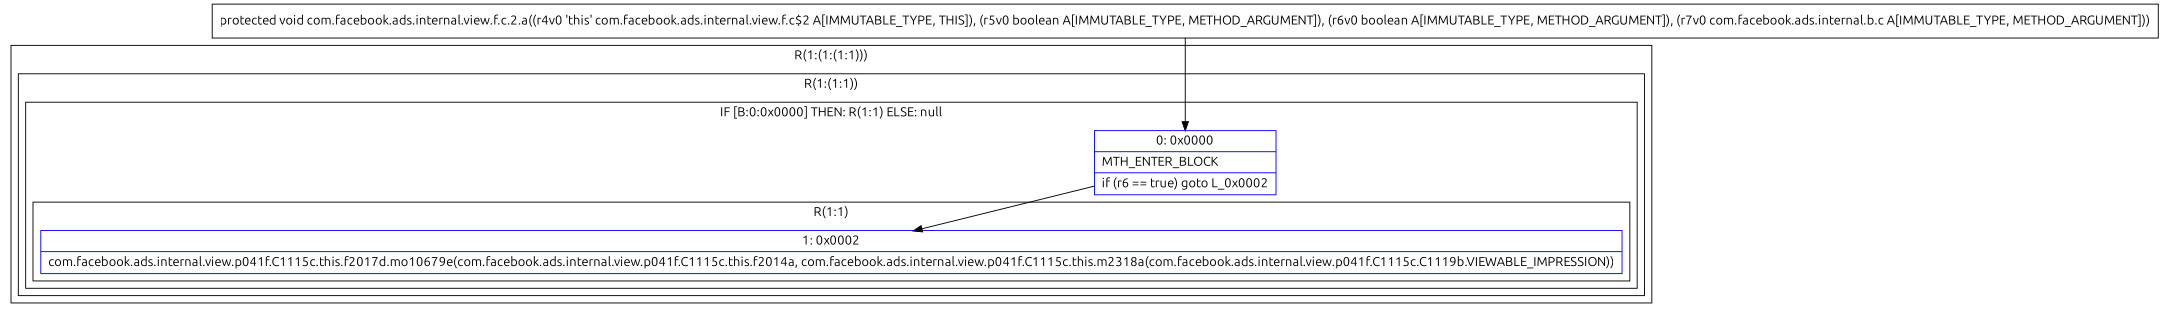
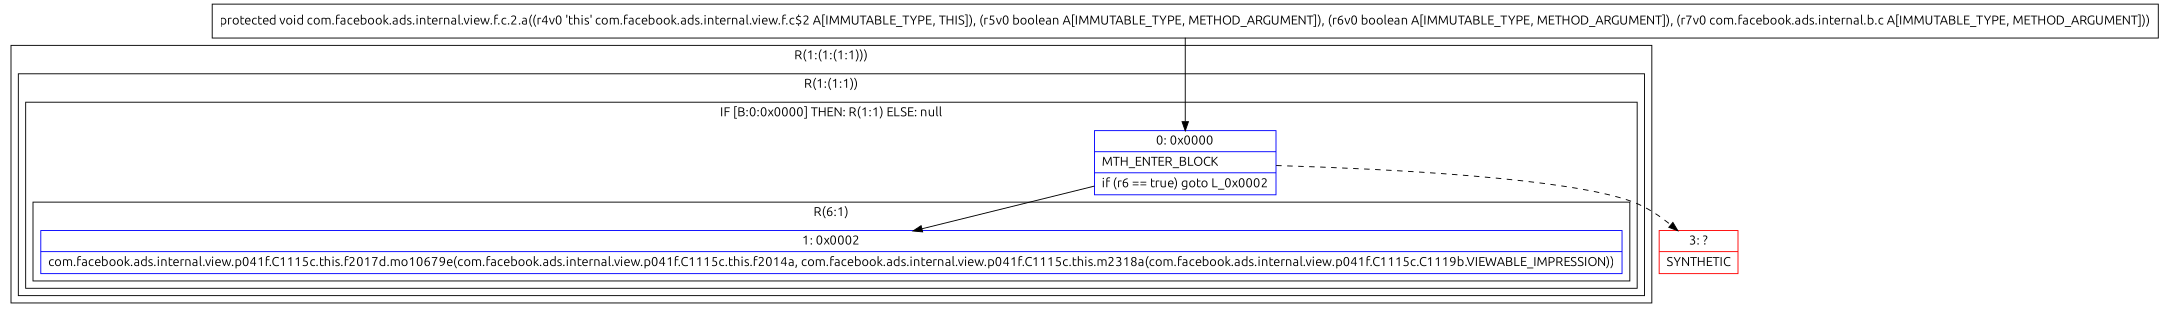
cluster "R(1:1)": label "R(1:1)" -> "R(6:1)"
node "3: ?": added
